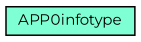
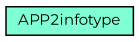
node "APP0infotype": label "APP0infotype" -> "APP2infotype"
